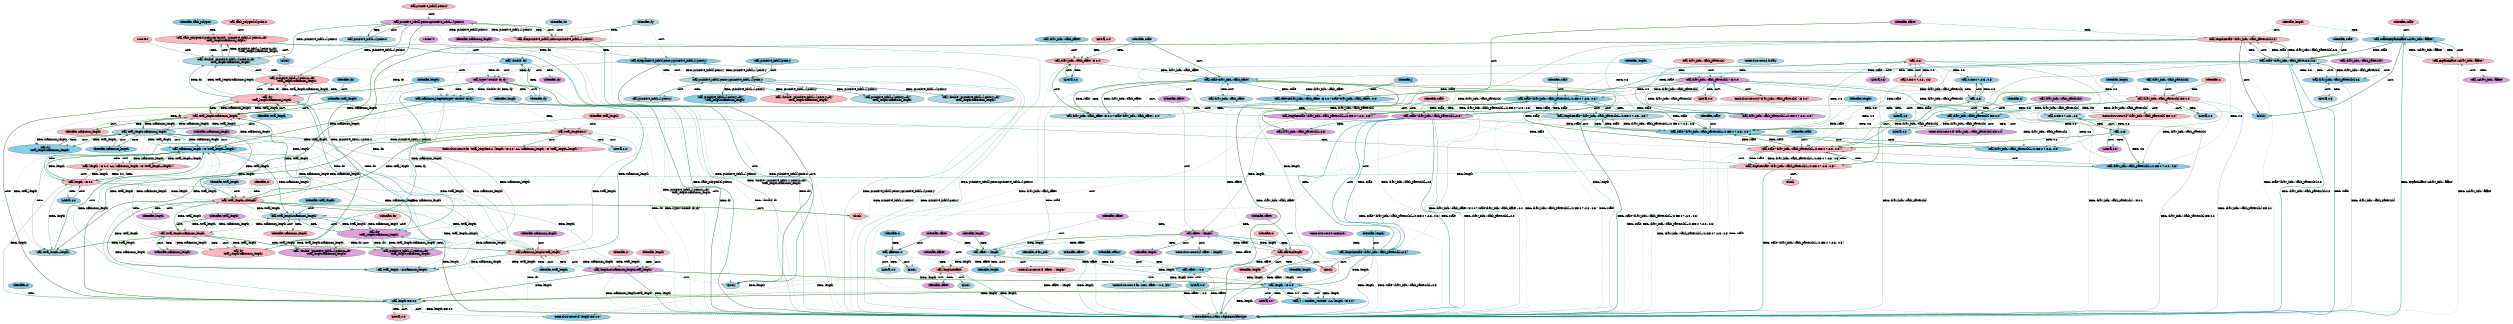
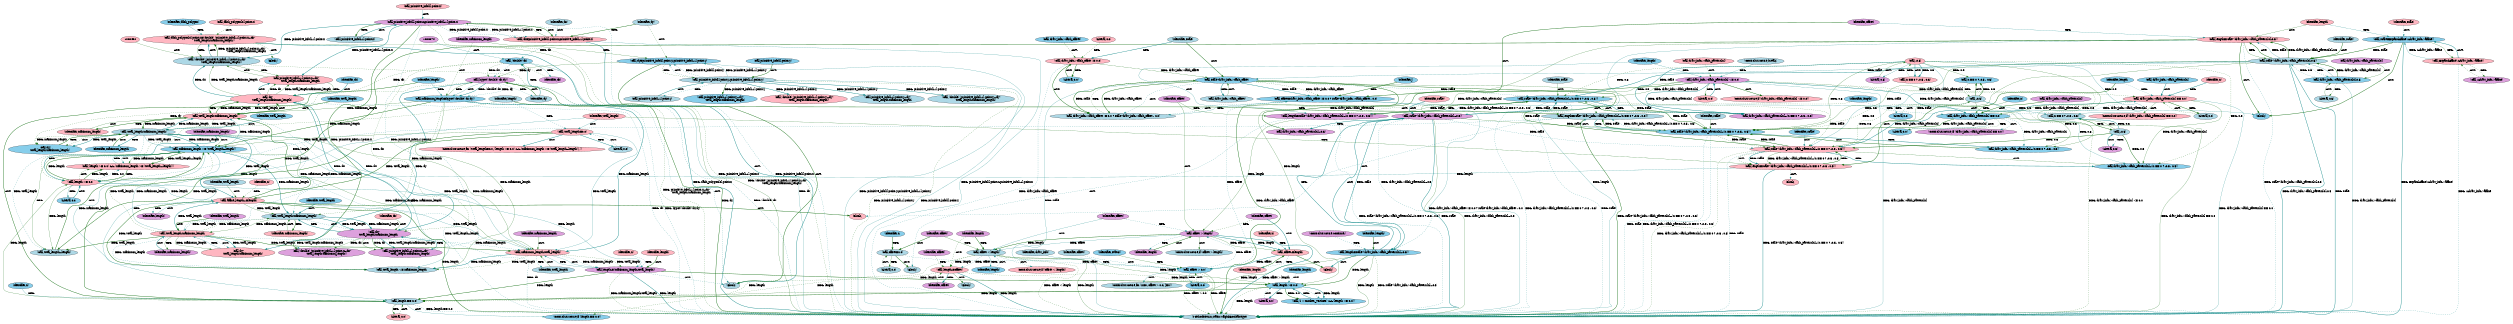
edge "(Call,primitive_info[i-1].point.y)" -> "(Call,primitive_info[i].point.y-primitive_info[i-1].point.y)": color darkgreen -> teal
node "(Call,total_length+=length)": label "(Call,total_length+=length)" -> "(Call,affine_length+=length)"
edge "(Identifier,draw_info)" -> "(Call,offset > 0.0)": label "DDG: 0.5" -> "CFG: "
